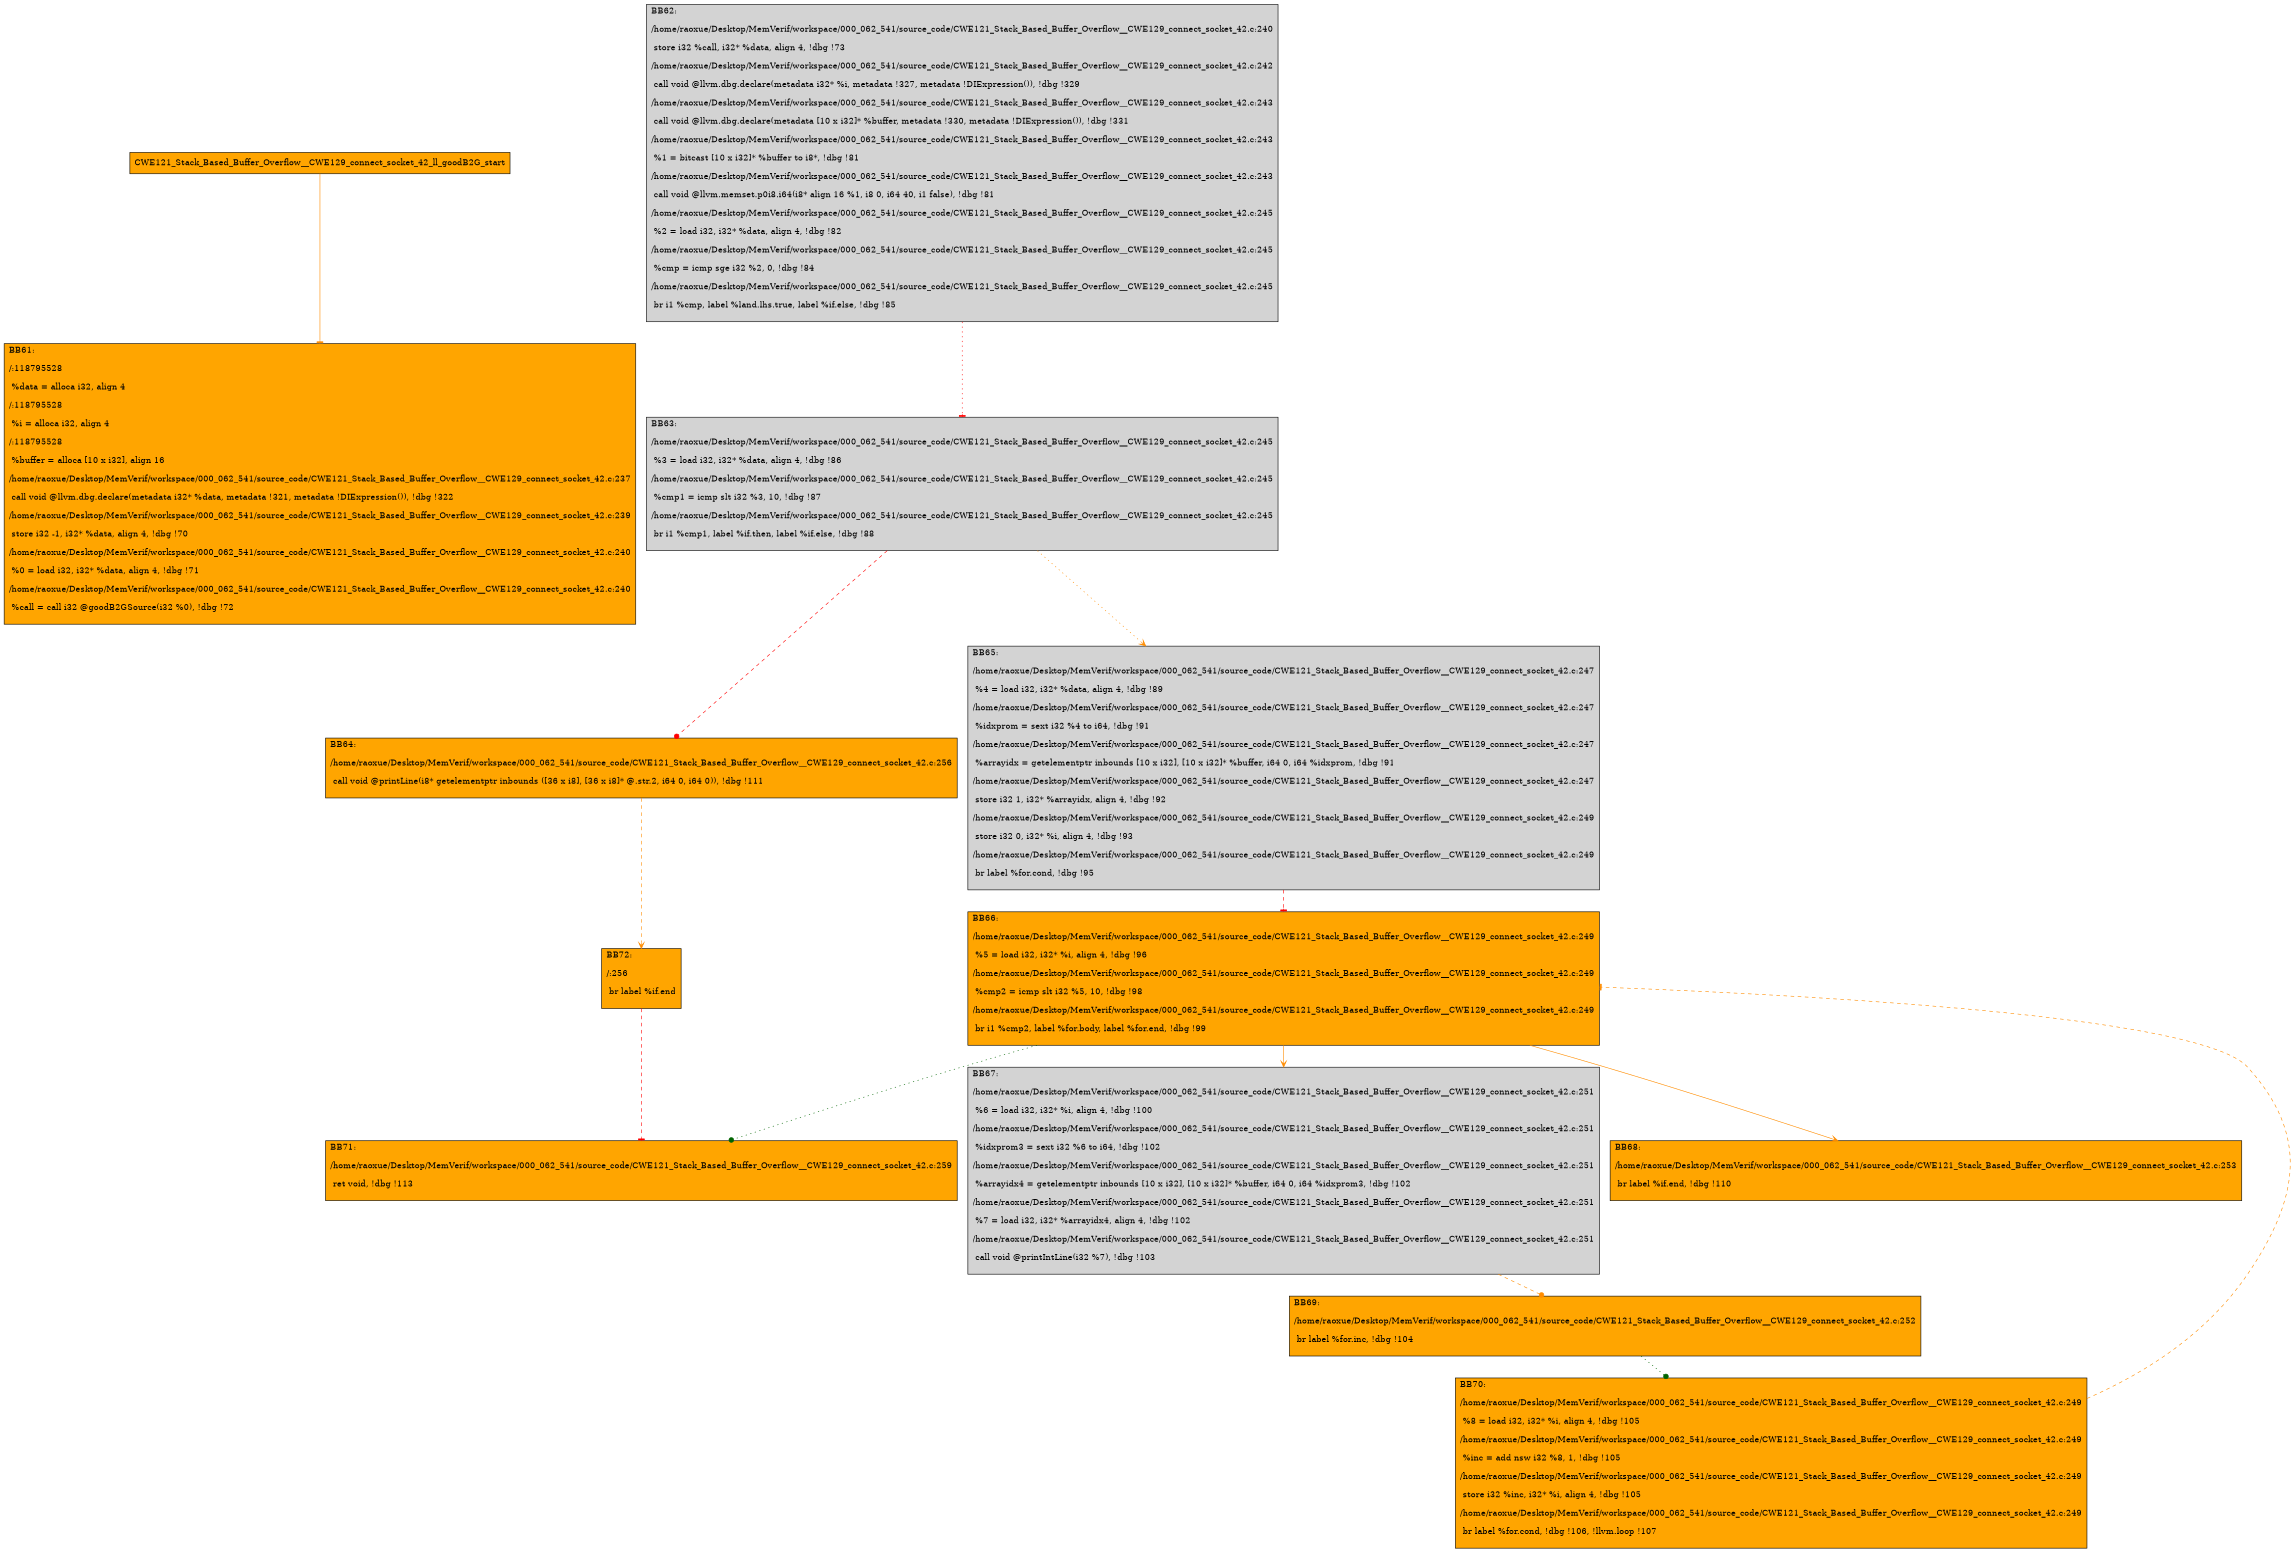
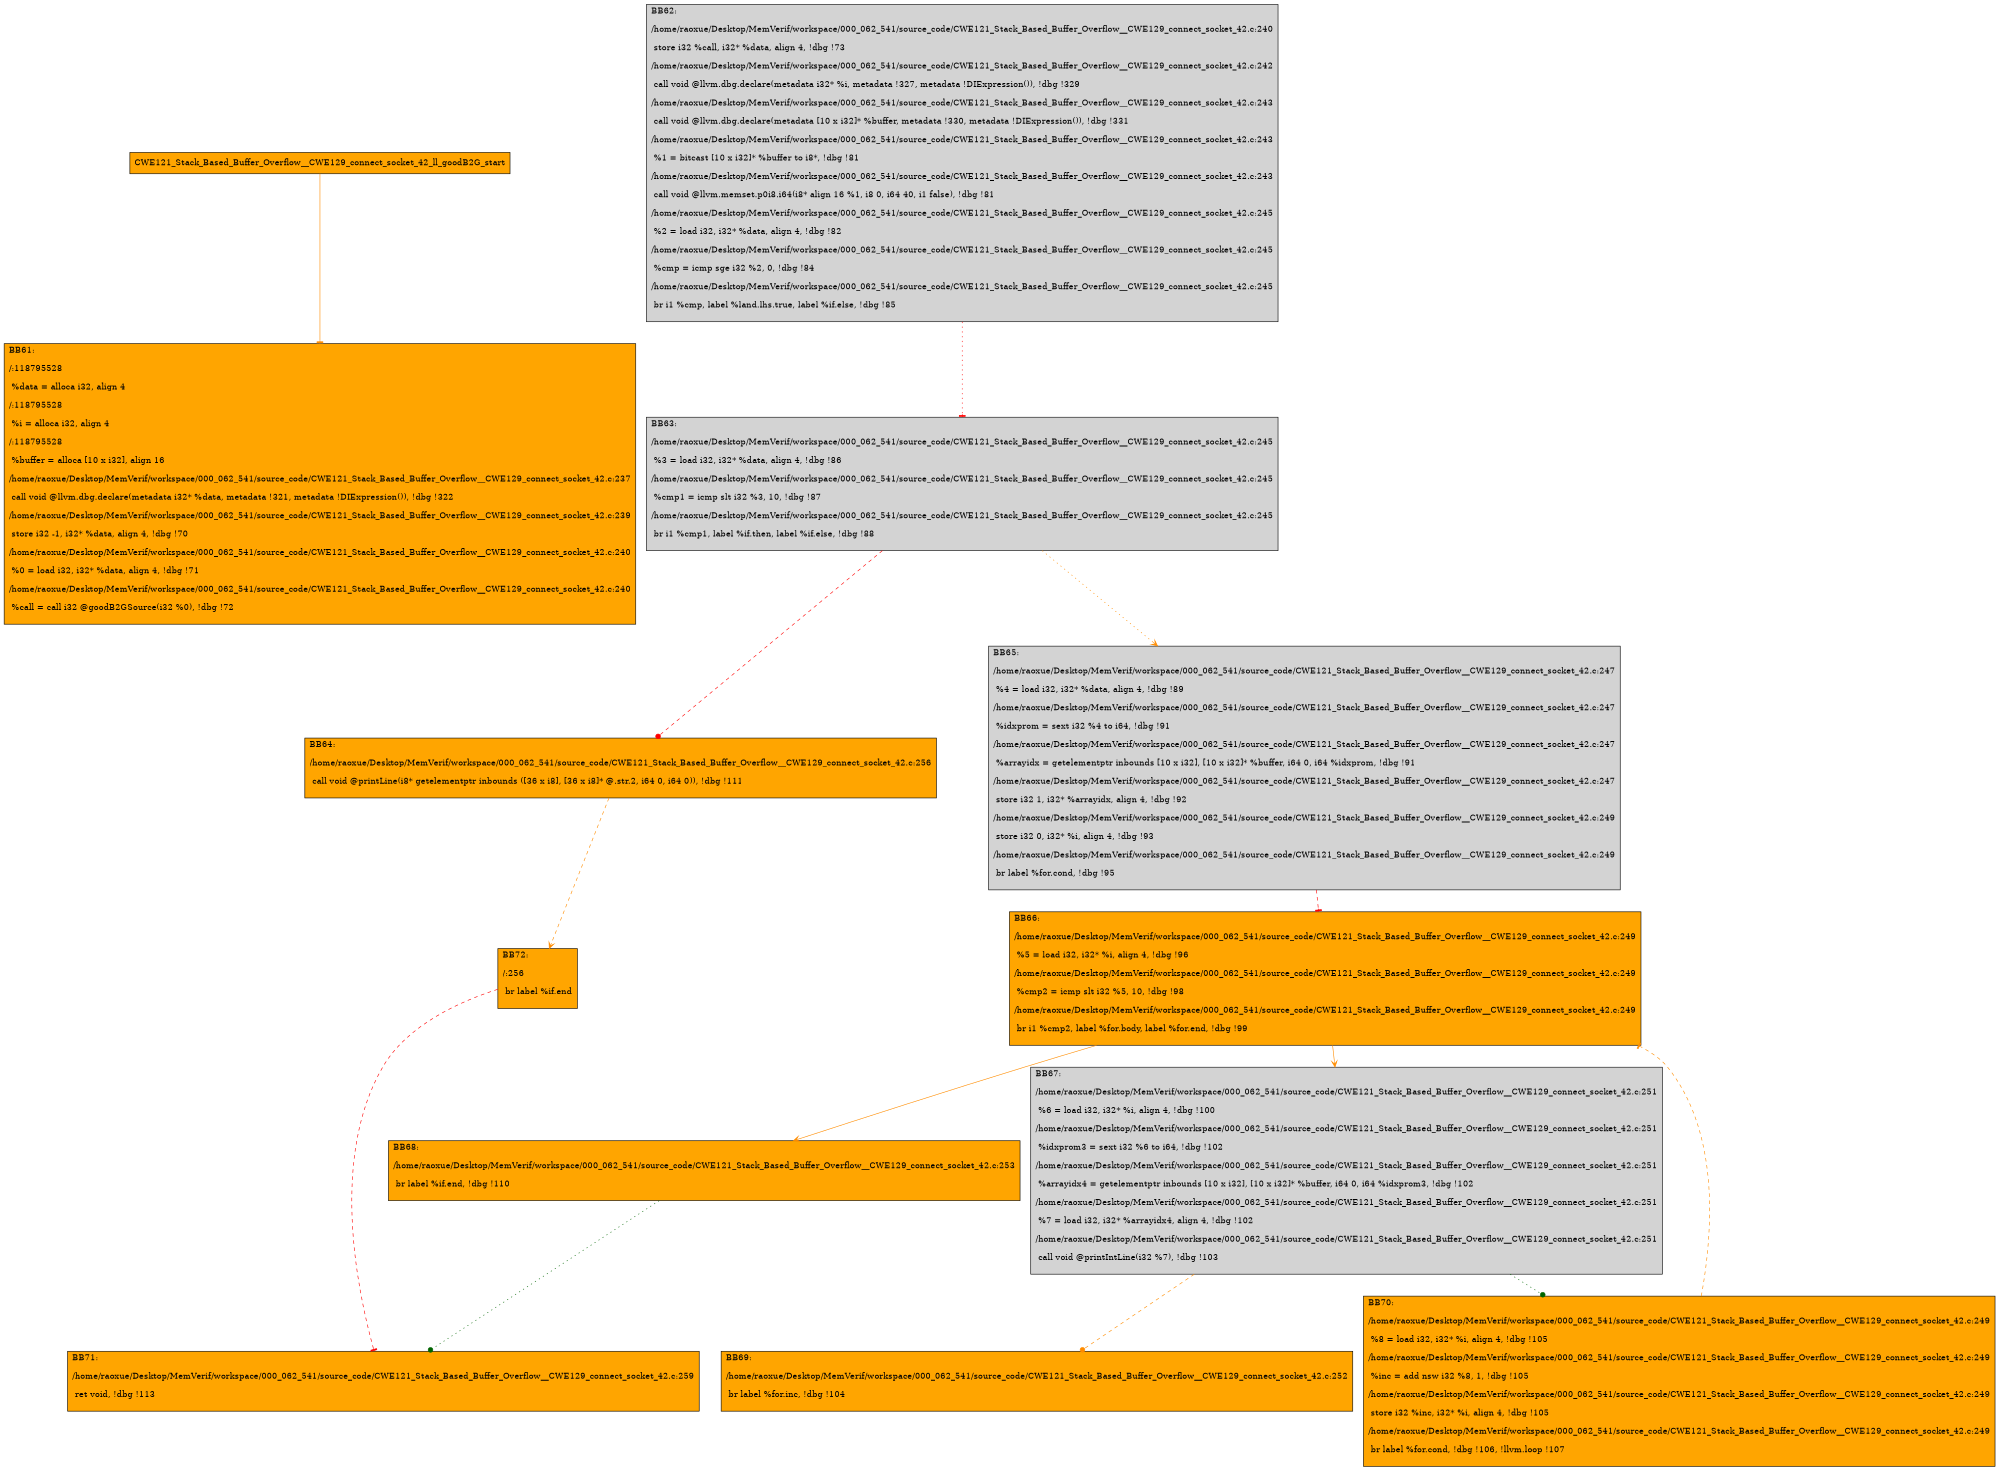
edge "BB66:" -> "BB71:": now "BB68:" -> "BB71:"
edge "BB69:" -> "BB70:": now "BB67:" -> "BB70:"
